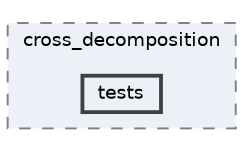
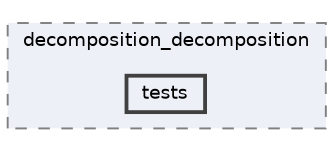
cluster "cross_decomposition": label "cross_decomposition" -> "decomposition_decomposition"
